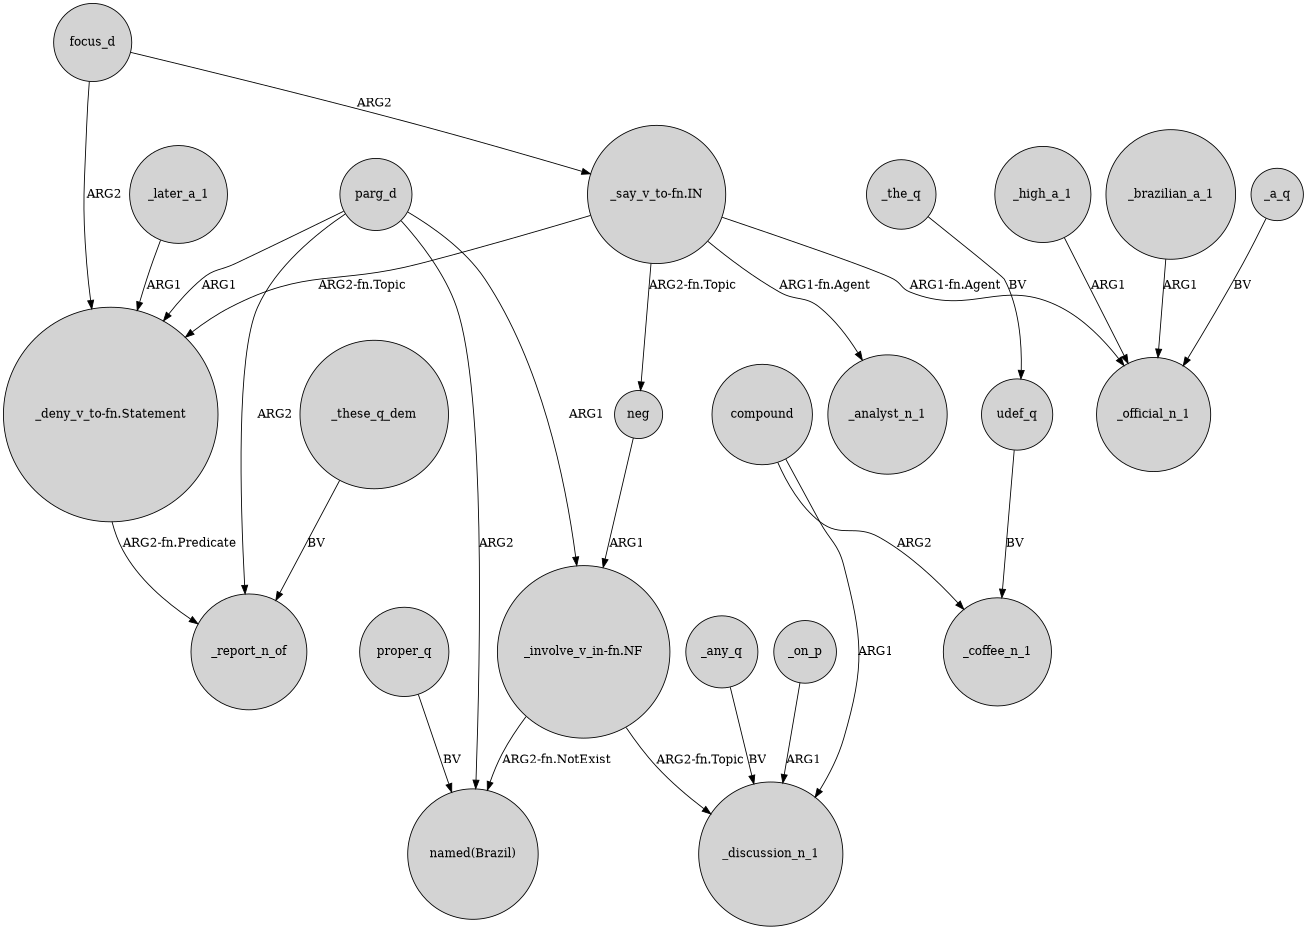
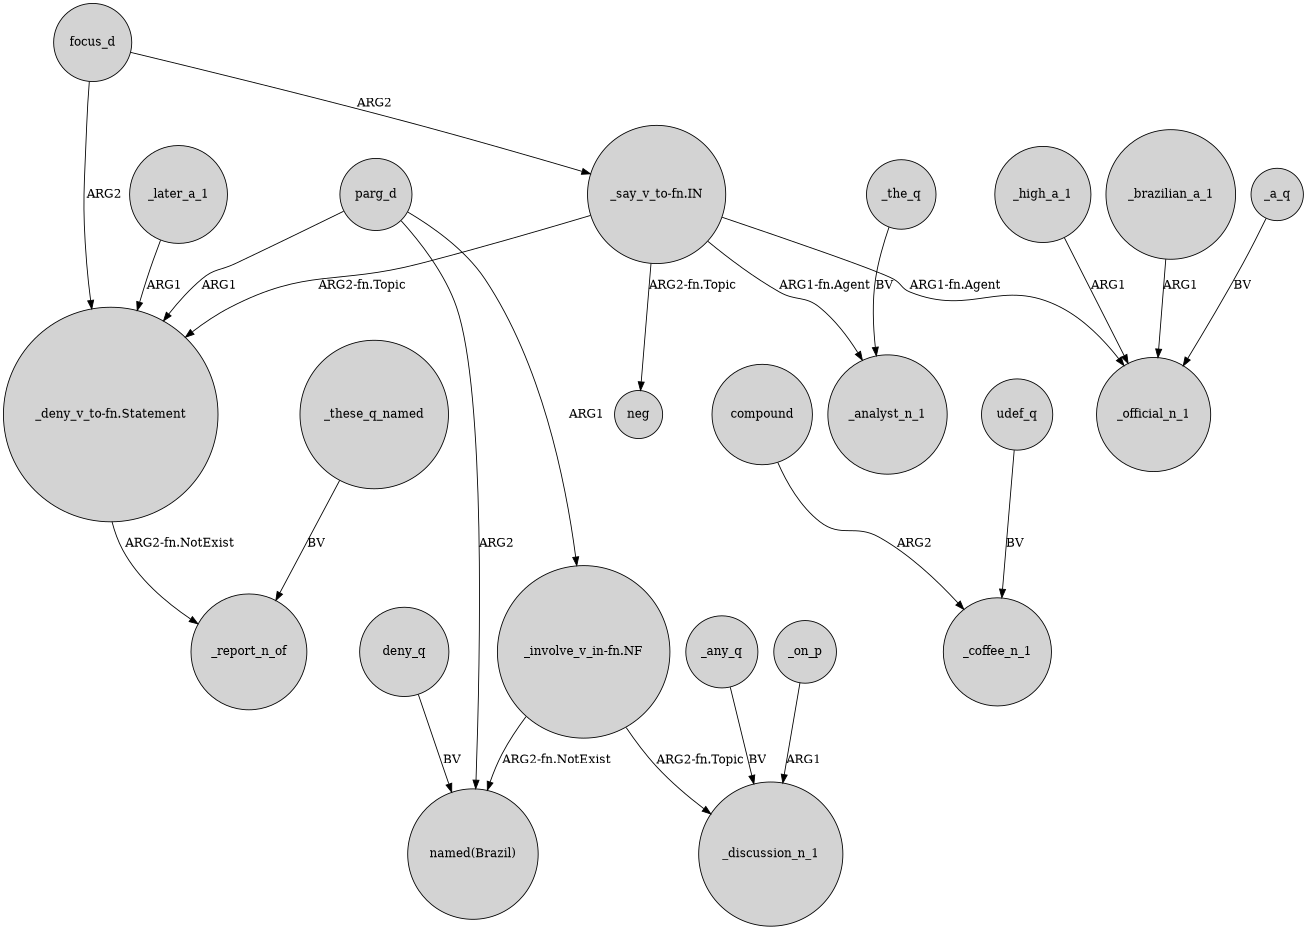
edge "_the_q" -> "udef_q": now "_the_q" -> "_analyst_n_1"
edge "parg_d" -> "_report_n_of": removed, label "ARG2"
node "_these_q_dem": label "_these_q_dem" -> "_these_q_named"
edge "neg" -> "_involve_v_in-fn.NF": removed, label "ARG1"
edge "_deny_v_to-fn.Statement" -> "_report_n_of": label "ARG2-fn.Predicate" -> "ARG2-fn.NotExist"
edge "compound" -> "_discussion_n_1": removed, label "ARG1"
node "proper_q": label "proper_q" -> "deny_q"
